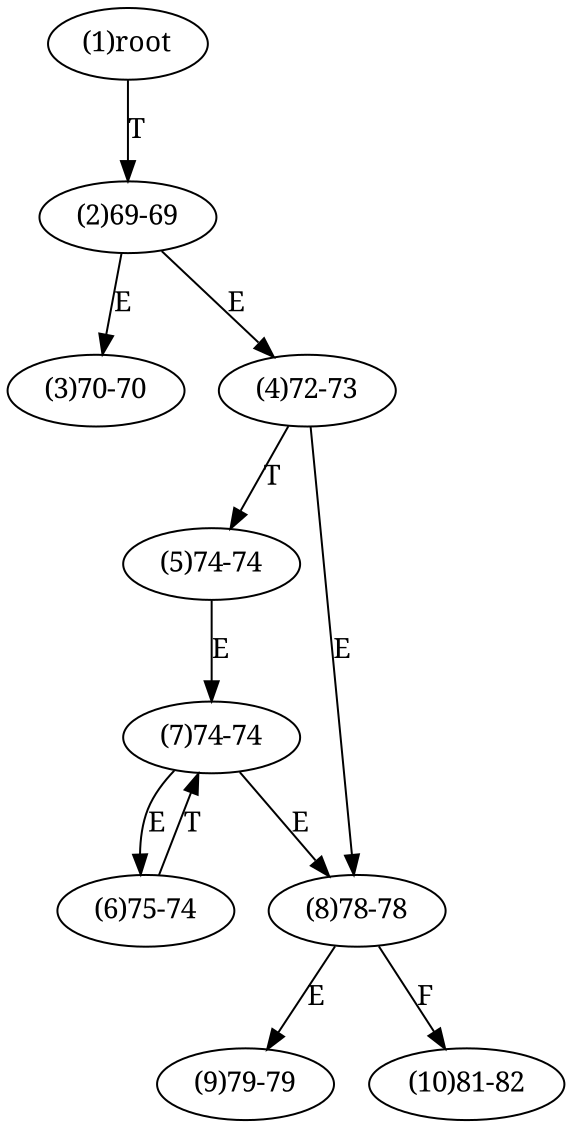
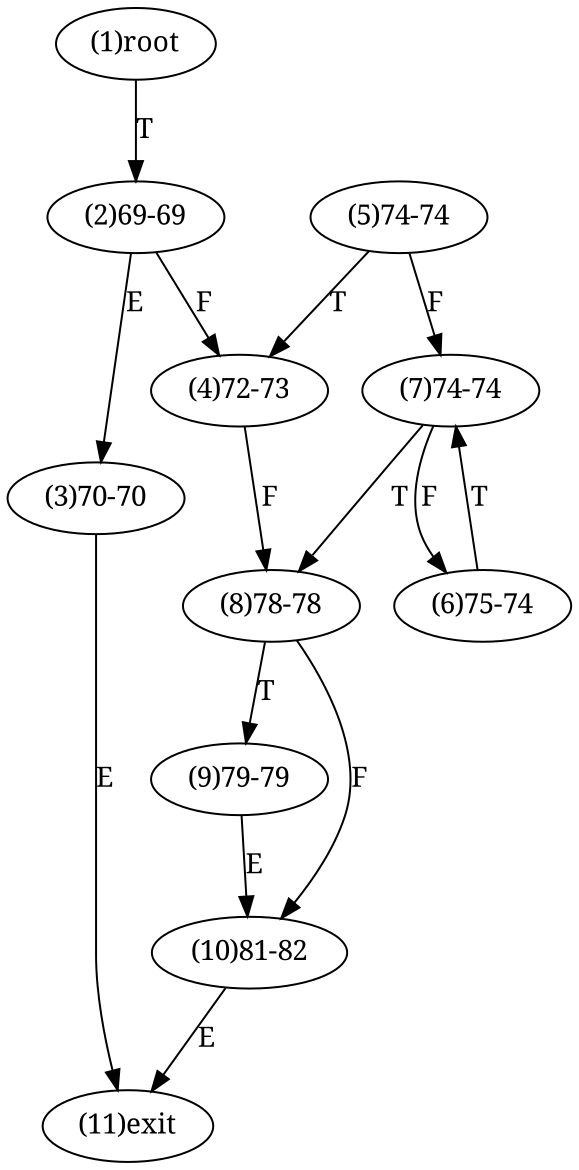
edge "(2)69-69" -> "(4)72-73": label "E" -> "F"
edge "(4)72-73" -> "(5)74-74": reversed
edge "(5)74-74" -> "(7)74-74": label "E" -> "F"
edge "(4)72-73" -> "(8)78-78": label "E" -> "F"
edge "(7)74-74" -> "(6)75-74": label "E" -> "F"
edge "(7)74-74" -> "(8)78-78": label "E" -> "T"
edge "(9)79-79" -> "(10)81-82": added, label "E"
edge "(8)78-78" -> "(9)79-79": label "E" -> "T"
node "(11)exit": added
